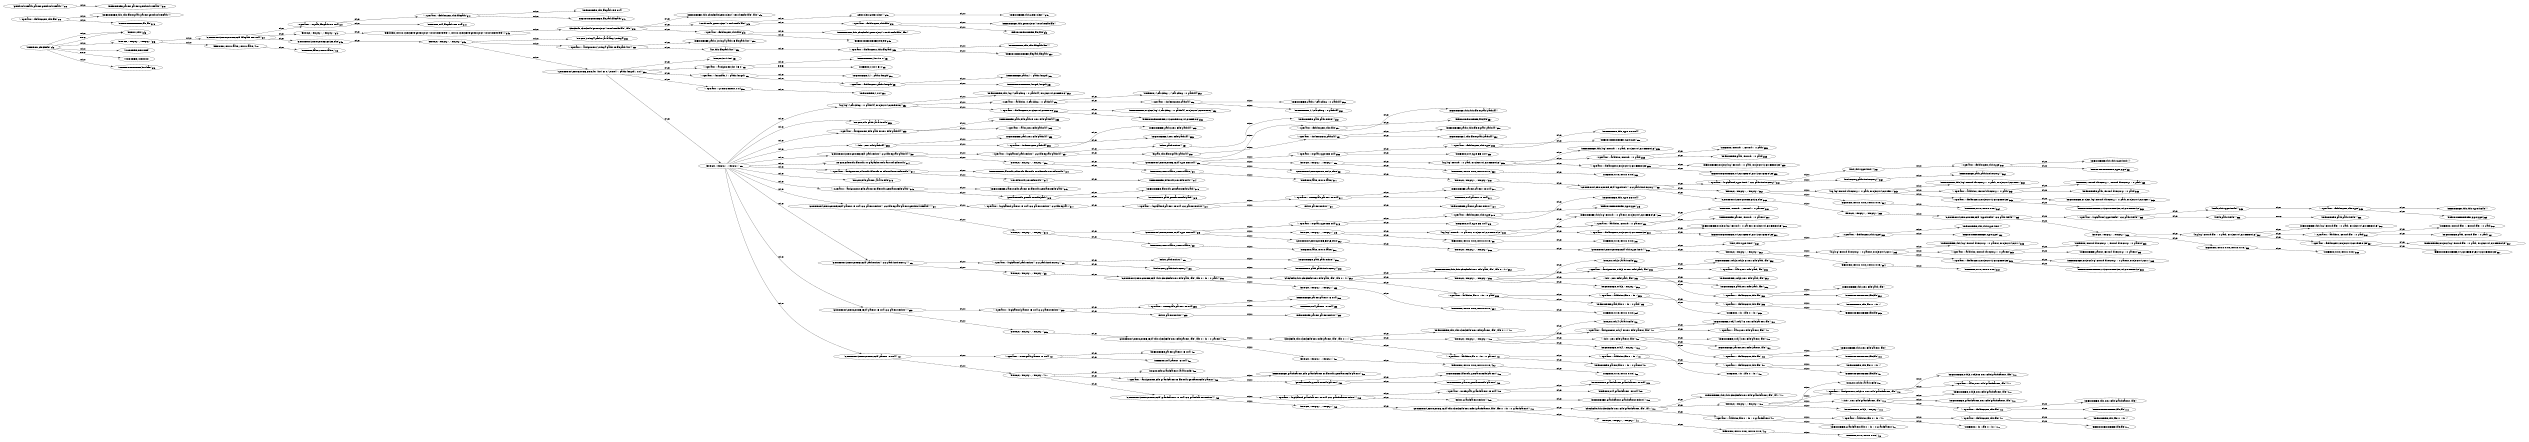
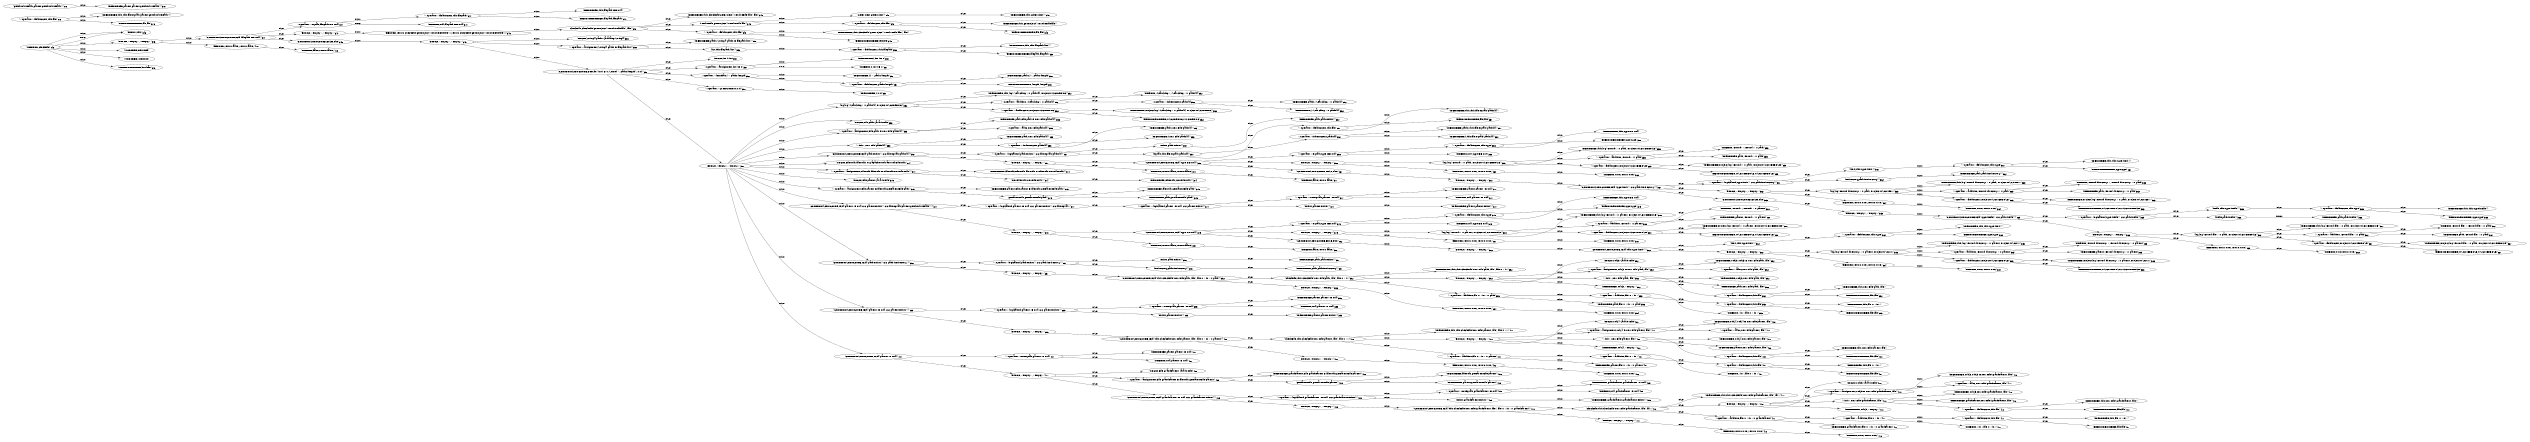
edge "(<operator>.equals,filepath == null)" -> "(LITERAL,null,filepath == null)": label "AST: " -> "DDG: "
edge "(METHOD,checkFile)" -> "(MODIFIER,VIRTUAL)": label "DDG: " -> "AST: "
